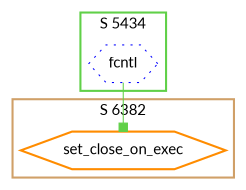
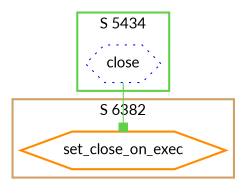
node "fcntl": label "fcntl" -> "close"
